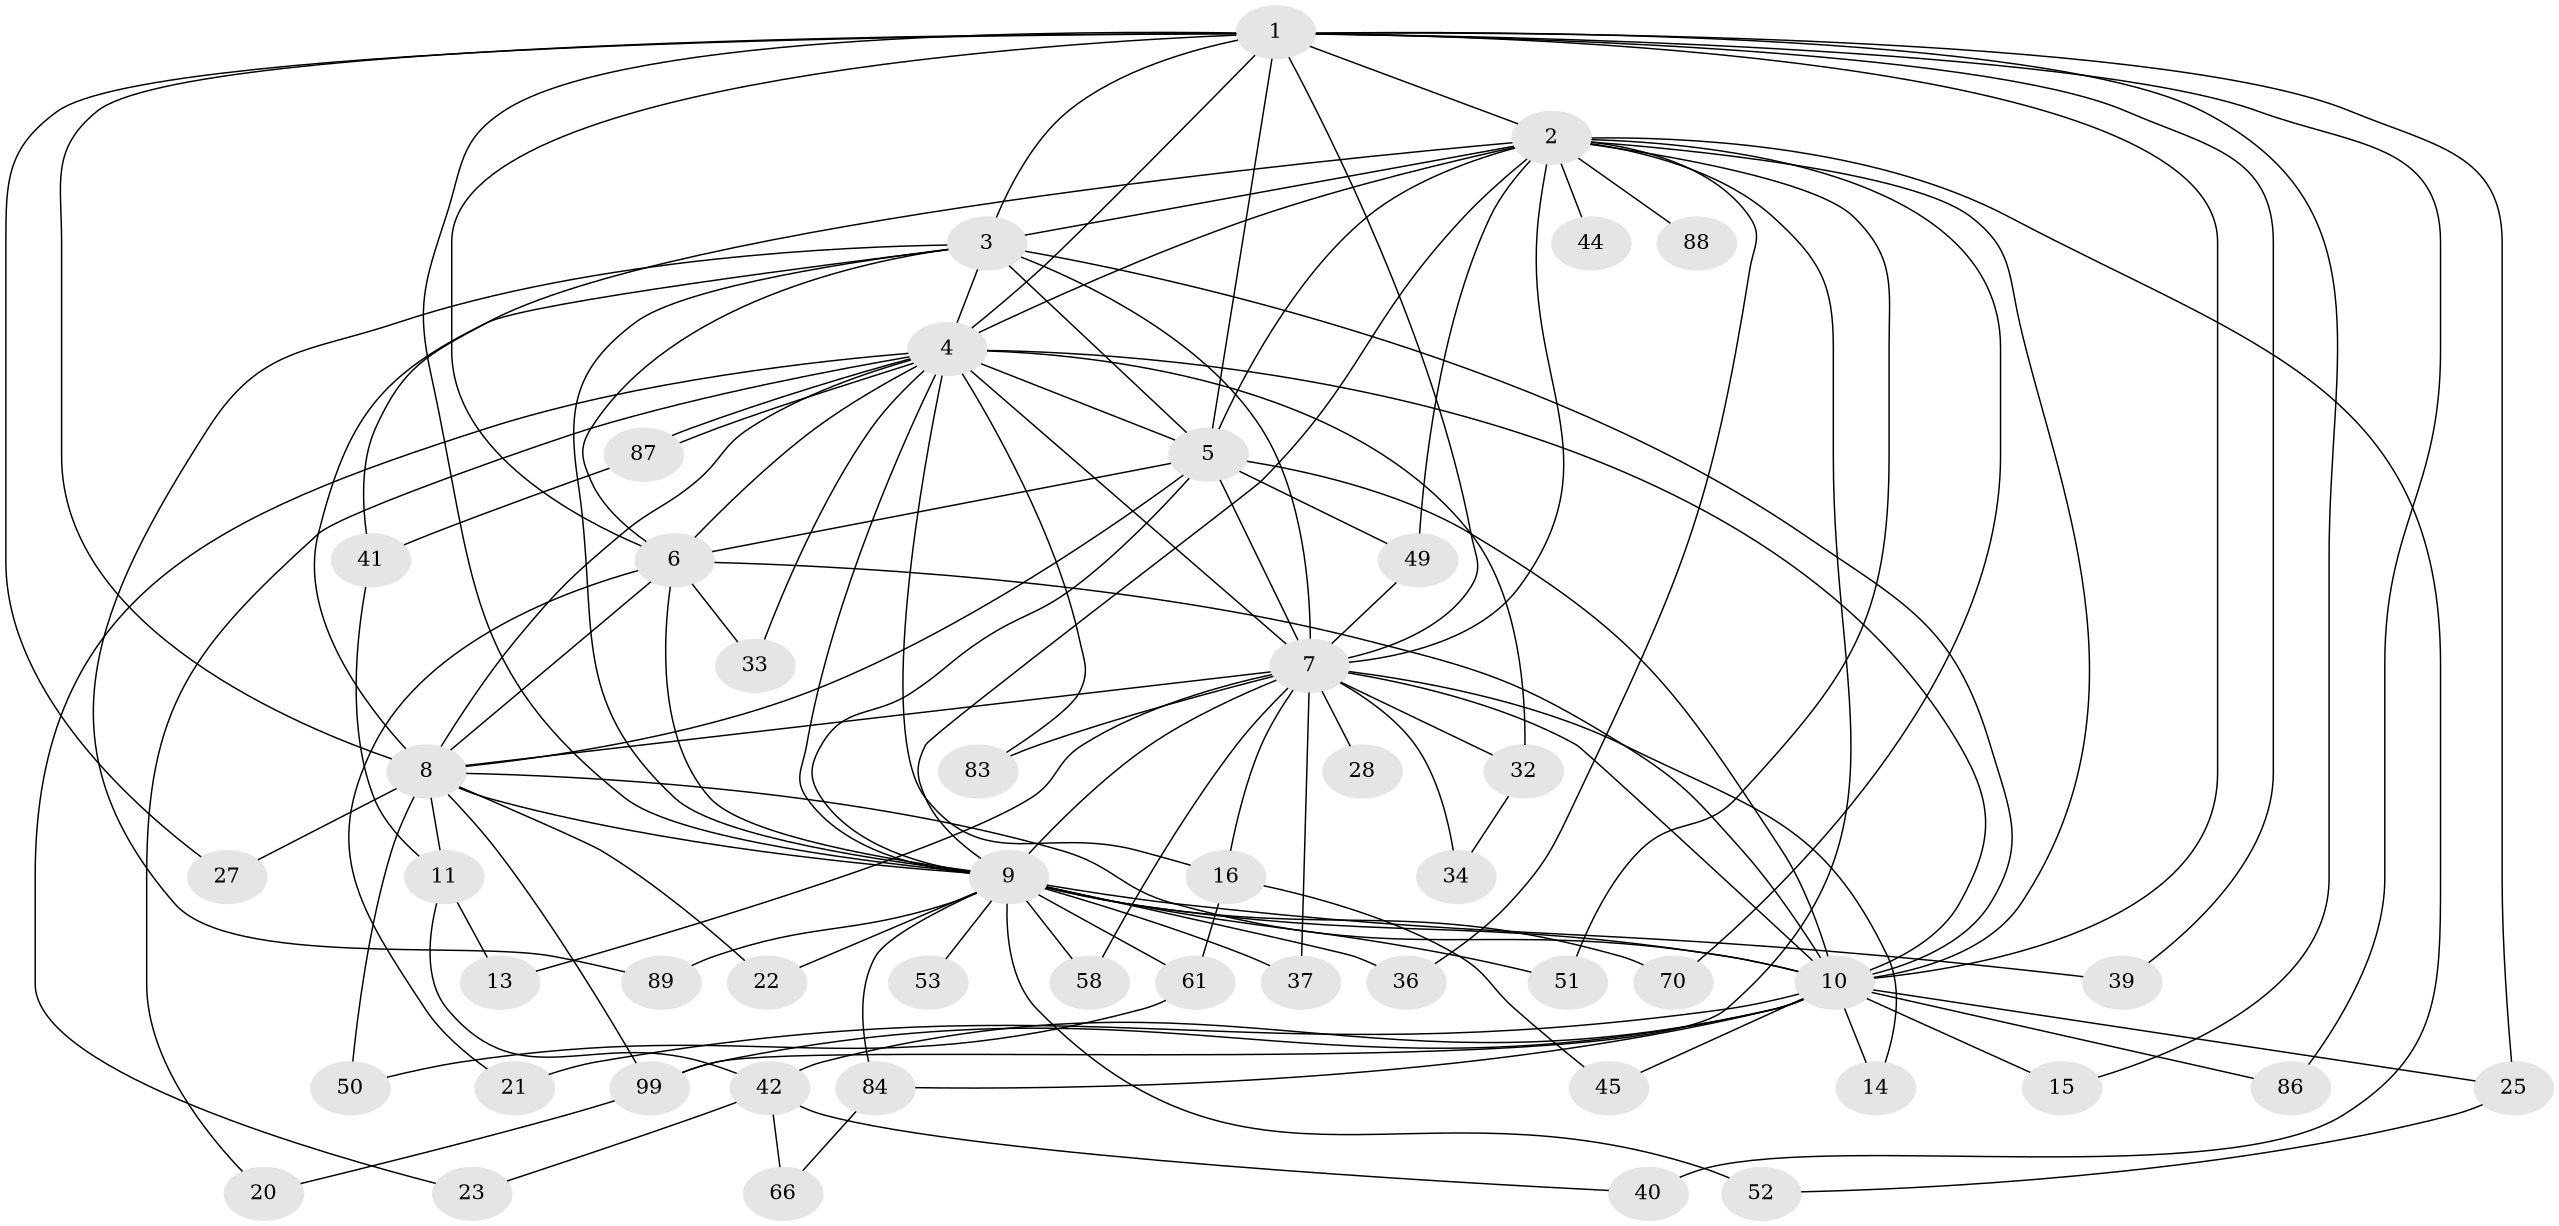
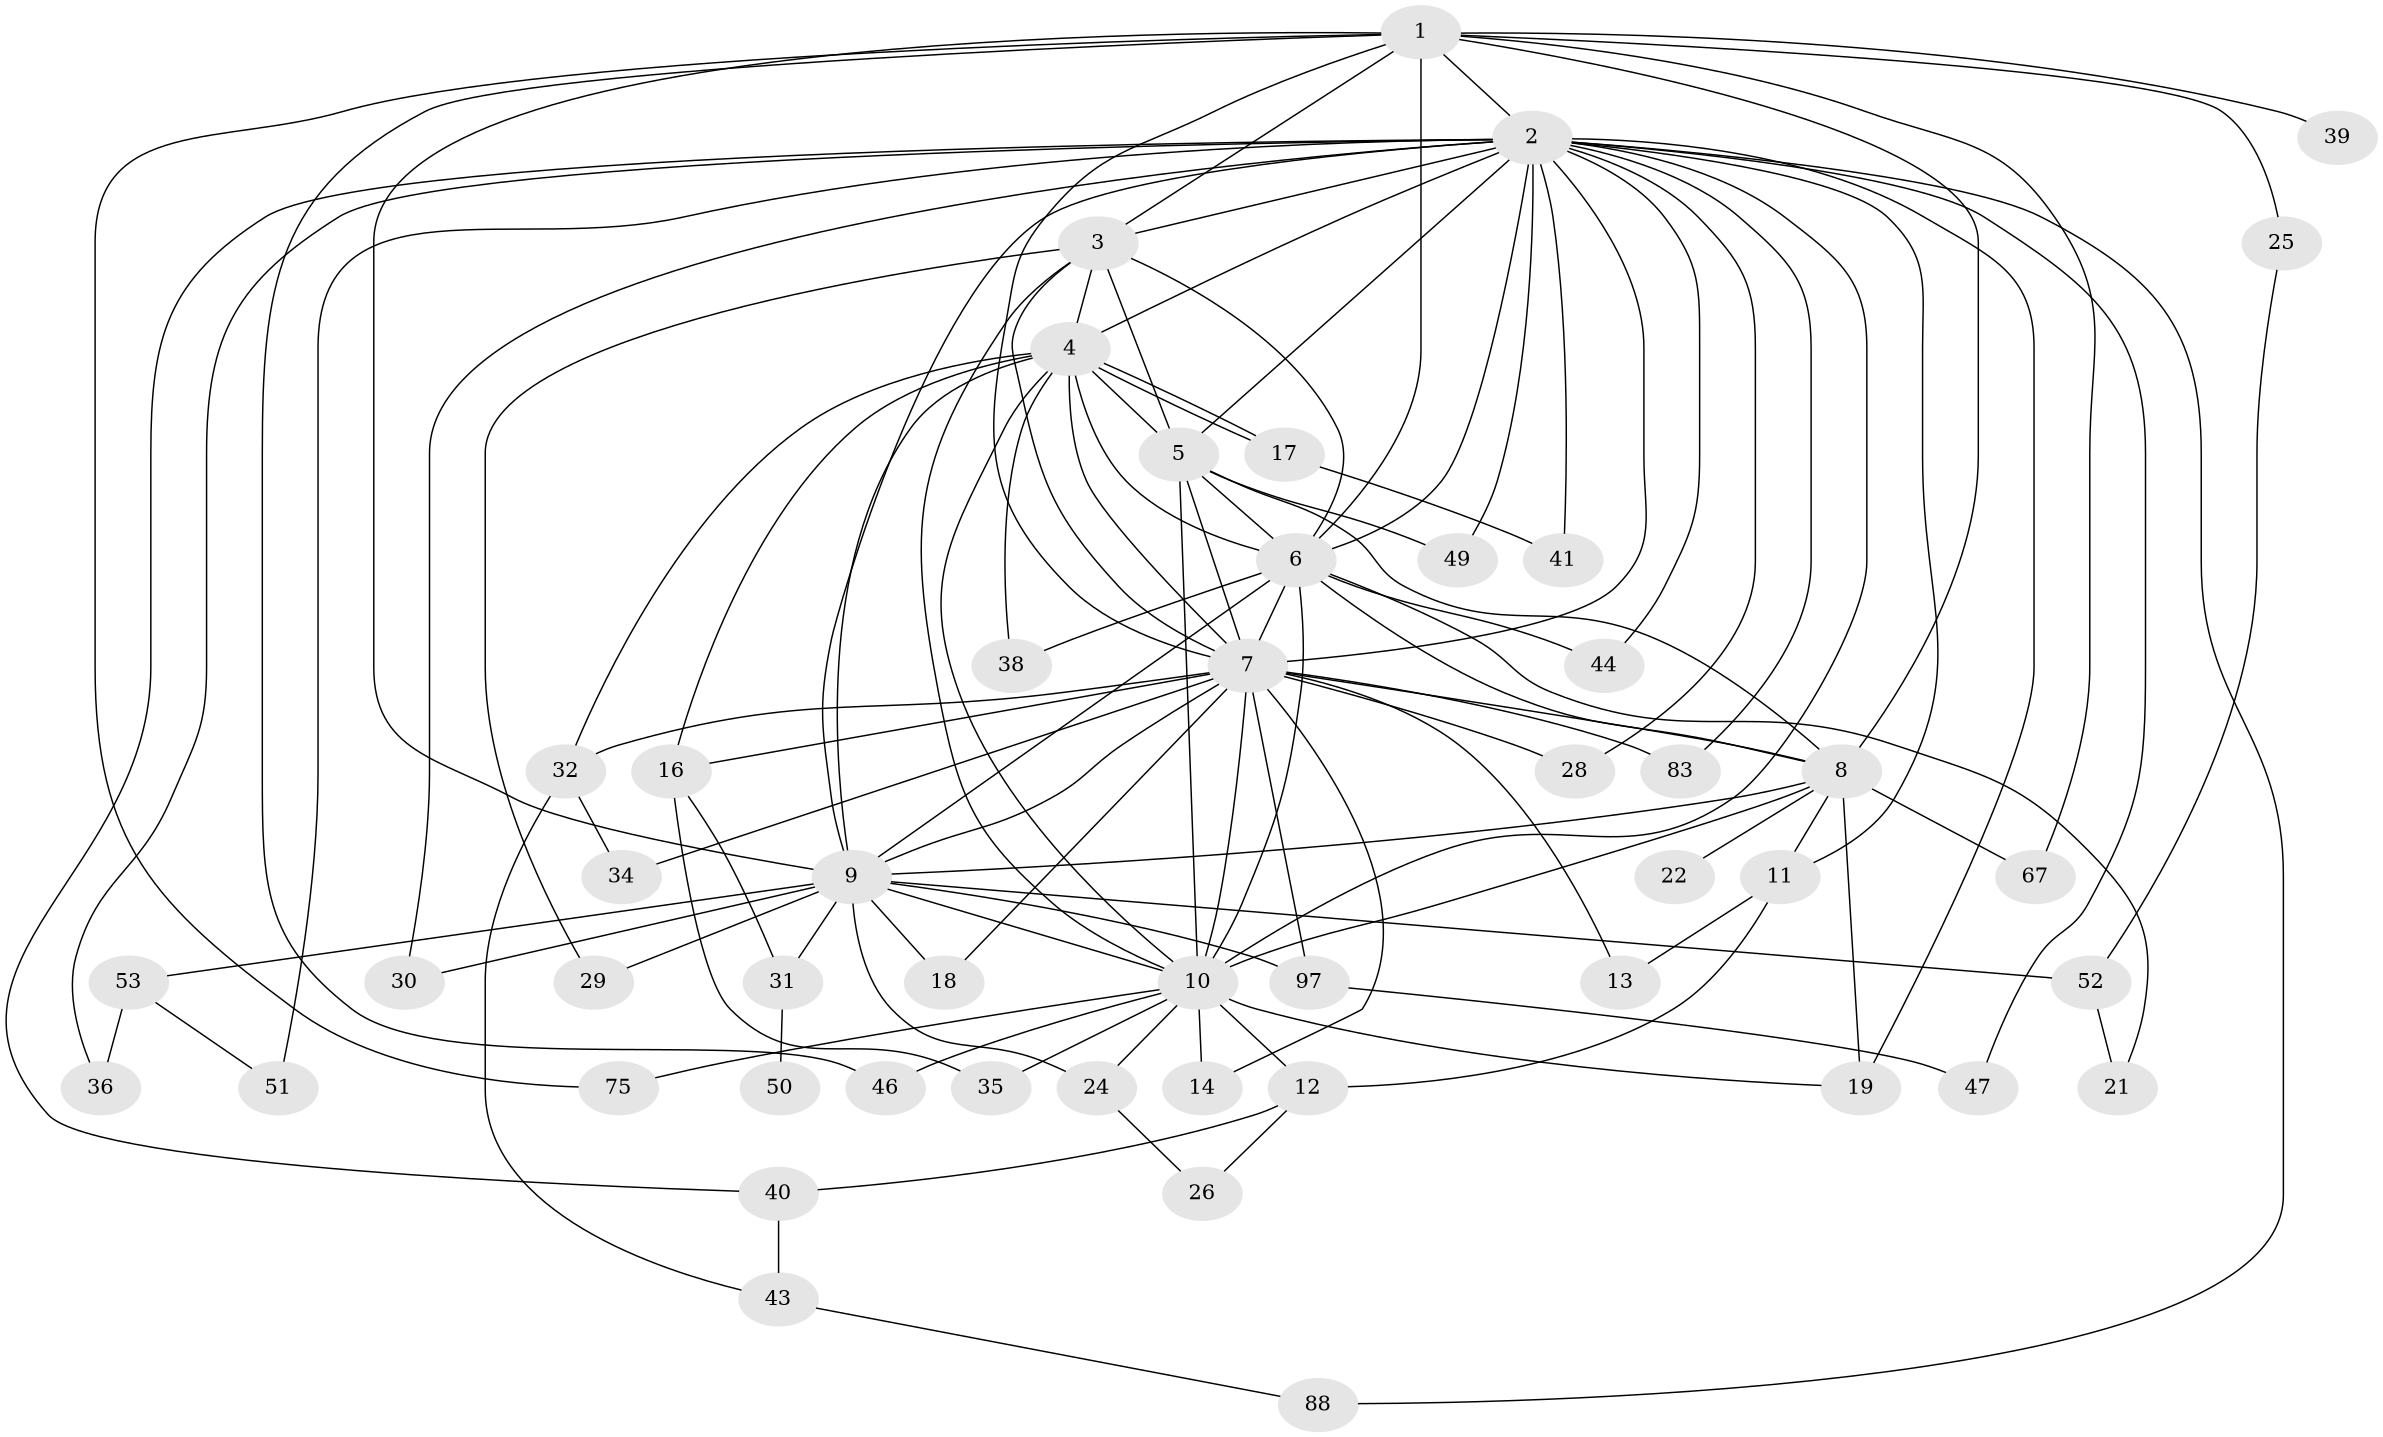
edge "1" -- "4": removed
edge "1" -- "10": removed
edge "1" -- "5": removed
edge "3" -- "8": removed
edge "2" -- "6": added
edge "2" -- "28": added
node "87": label "87" -> "17"
edge "3" -- "9": removed
edge "4" -- "8": removed
edge "4" -- "83": now "2" -- "83"
edge "49" -- "7": now "6" -- "7"
edge "6" -- "44": added
node "33": label "33" -> "38"
edge "5" -- "9": removed
edge "41" -- "11": now "2" -- "11"
node "27": label "27" -> "67"
edge "8" -- "50": removed
edge "9" -- "51": now "53" -- "51"
edge "9" -- "22": removed
edge "9" -- "36": now "53" -- "36"
edge "9" -- "39": removed
node "89": label "89" -> "29"
node "58": label "58" -> "18"
node "61": label "61" -> "31"
node "37": label "37" -> "97"
node "70": label "70" -> "30"
edge "10" -- "21": now "52" -- "21"
edge "10" -- "25": removed
node "99": label "99" -> "19"
node "42": label "42" -> "12"
node "84": label "84" -> "24"
node "45": label "45" -> "35"
node "47": added
node "15": label "15" -> "75"
node "86": label "86" -> "46"
node "20": removed
node "23": removed
node "66": label "66" -> "26"
node "43": added
